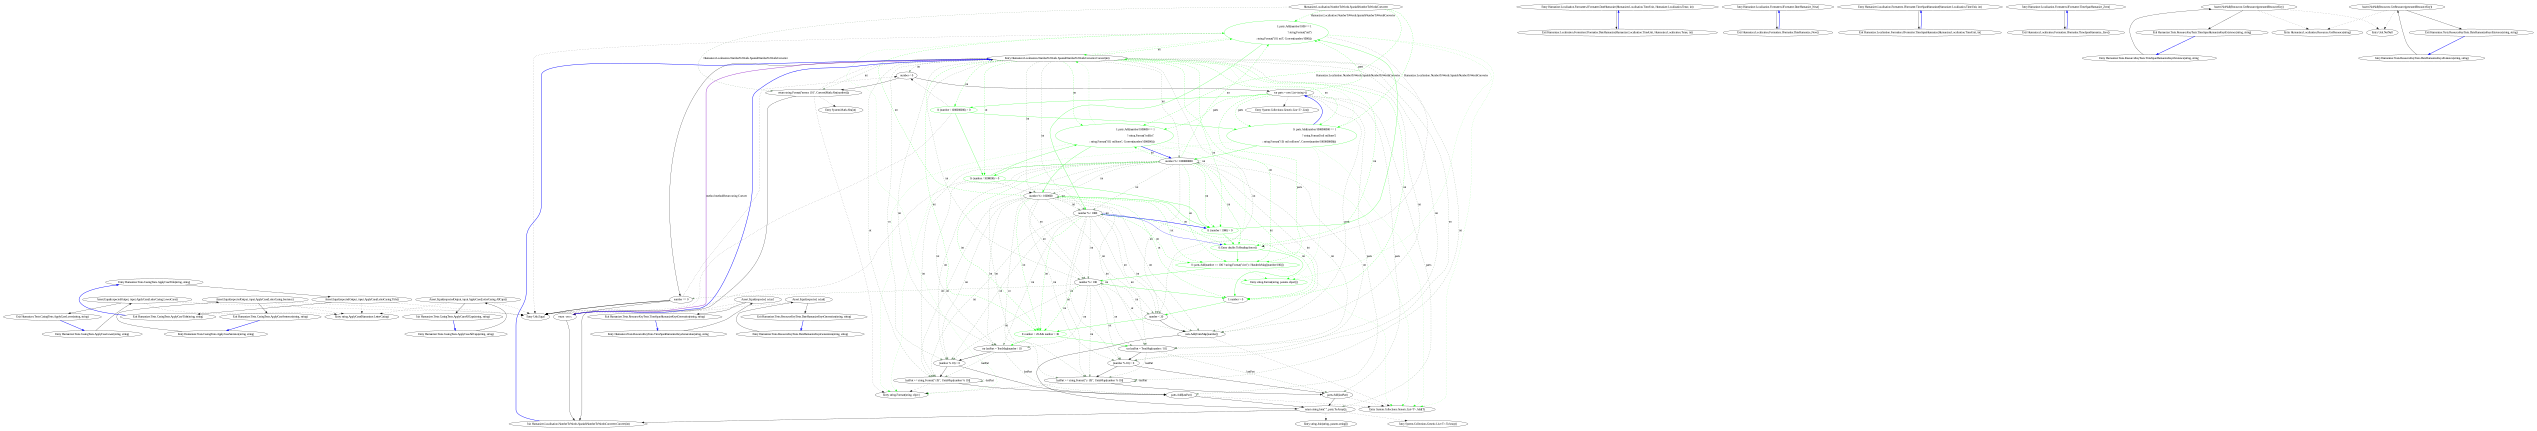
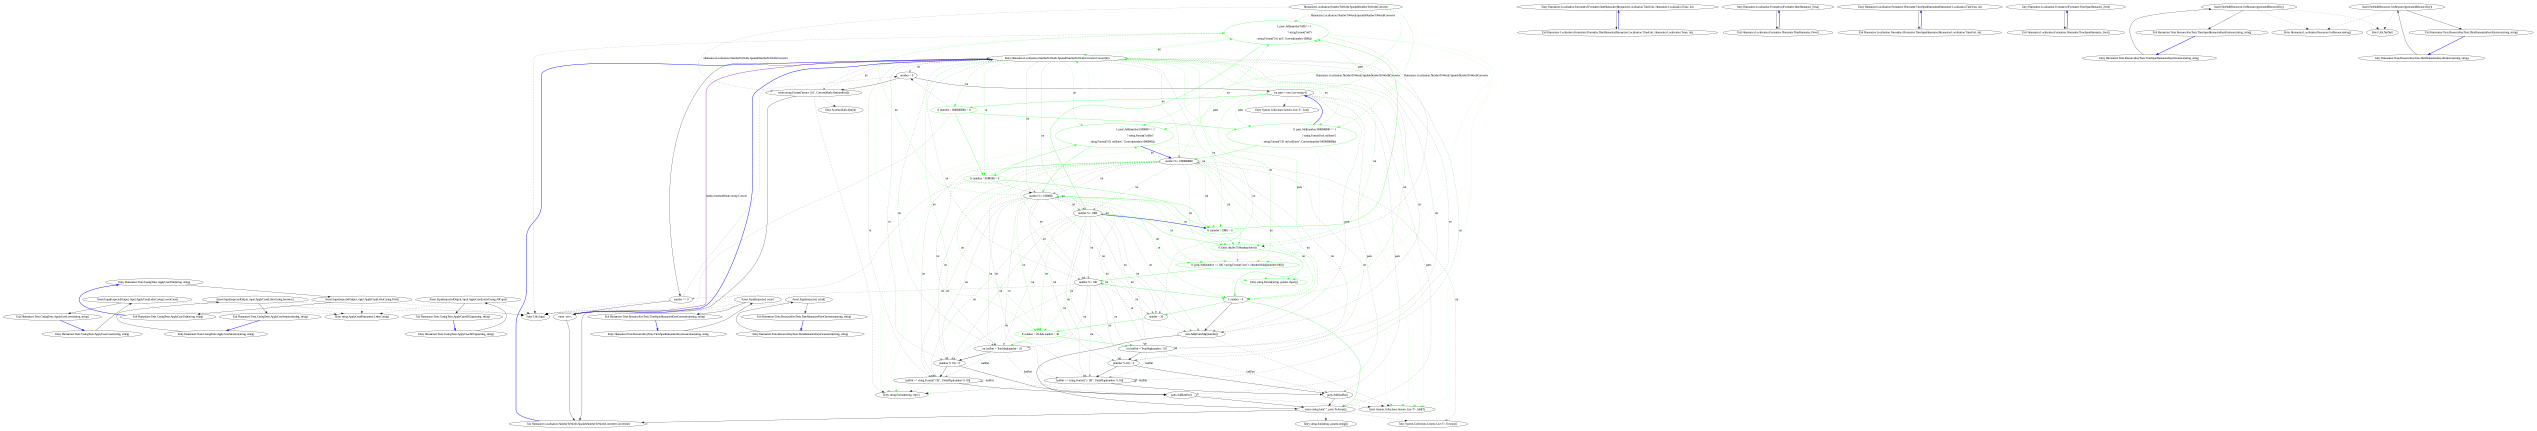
edge "number %= 1000" -> "0: Entry double.ToHeadingArrow()": color blue -> green
edge "number %= 1000000000" -> "number < 20": now "number %= 1000000000" -> "Entry System.Collections.Generic.List<T>.ToArray()"
edge "number == 0" -> "Entry Unk.Equal": style bold -> dotted
edge "number < 20" -> "parts.Add(UnitsMap[number])": now "0: number > 0" -> "parts.Add(UnitsMap[number])"
edge "0: number > 0" -> "return string.Join('' '', parts.ToArray());": added
